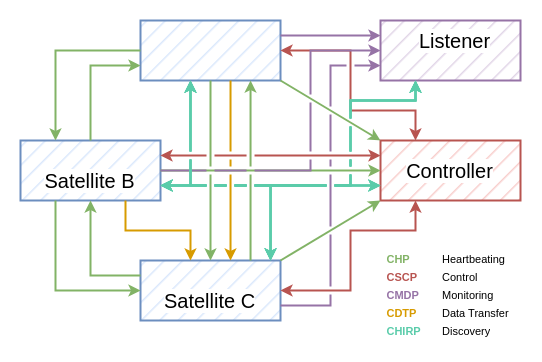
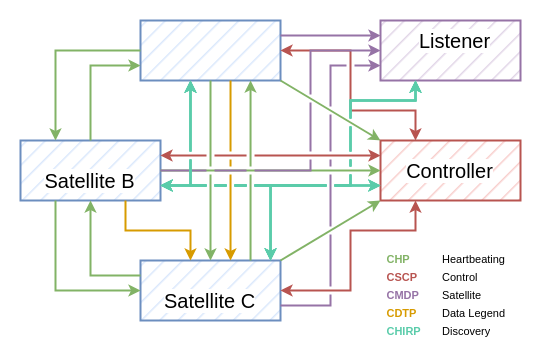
node "Monitoring": label "Monitoring" -> "Satellite"
node "Data Transfer": label "Data Transfer" -> "Data Legend"
